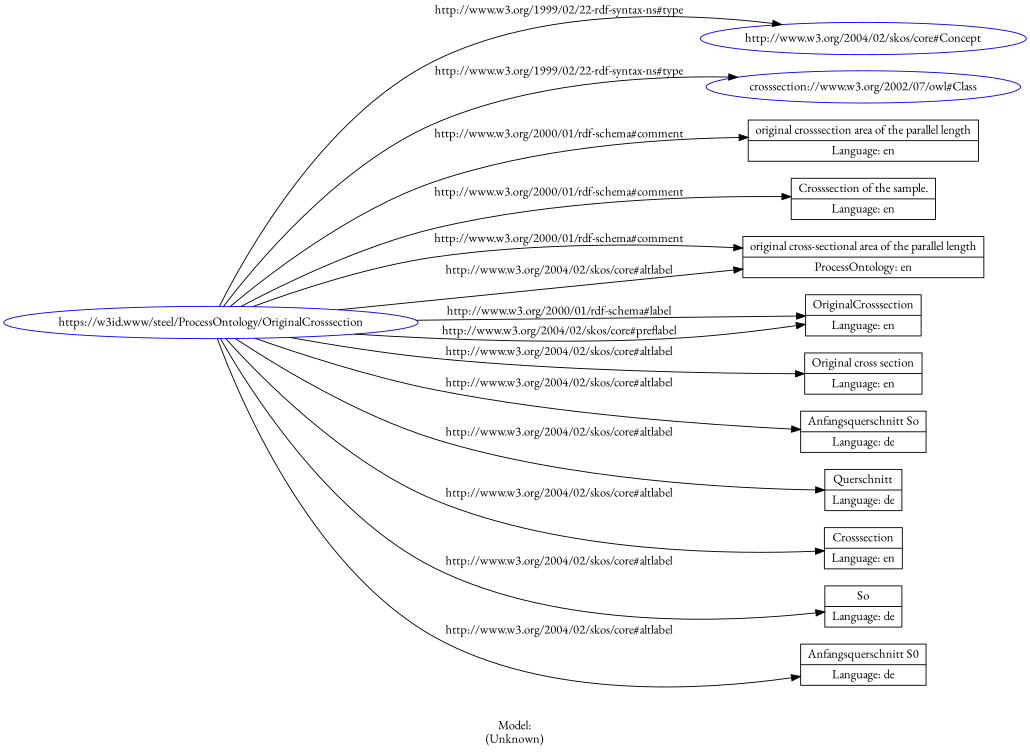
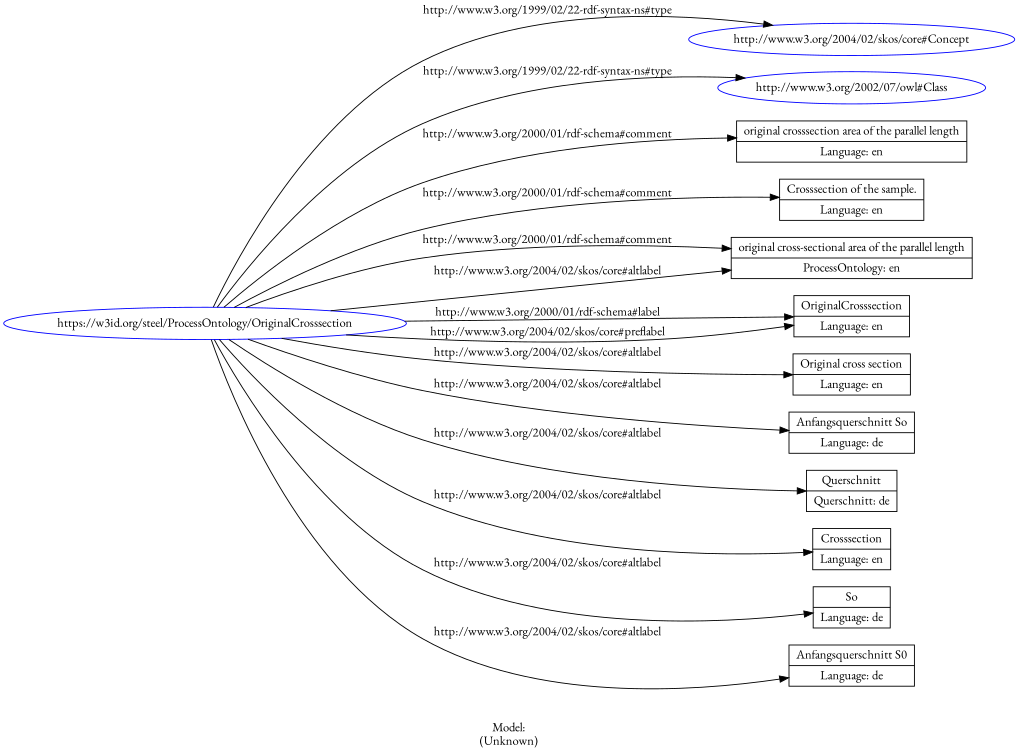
node "crosssection://www.w3.org/2002/07/owl#Class": label "crosssection://www.w3.org/2002/07/owl#Class" -> "http://www.w3.org/2002/07/owl#Class"
node "https://w3id.www/steel/ProcessOntology/OriginalCrosssection": label "https://w3id.www/steel/ProcessOntology/OriginalCrosssection" -> "https://w3id.org/steel/ProcessOntology/OriginalCrosssection"
node "Querschnitt": text "Language: de" -> "Querschnitt: de"
